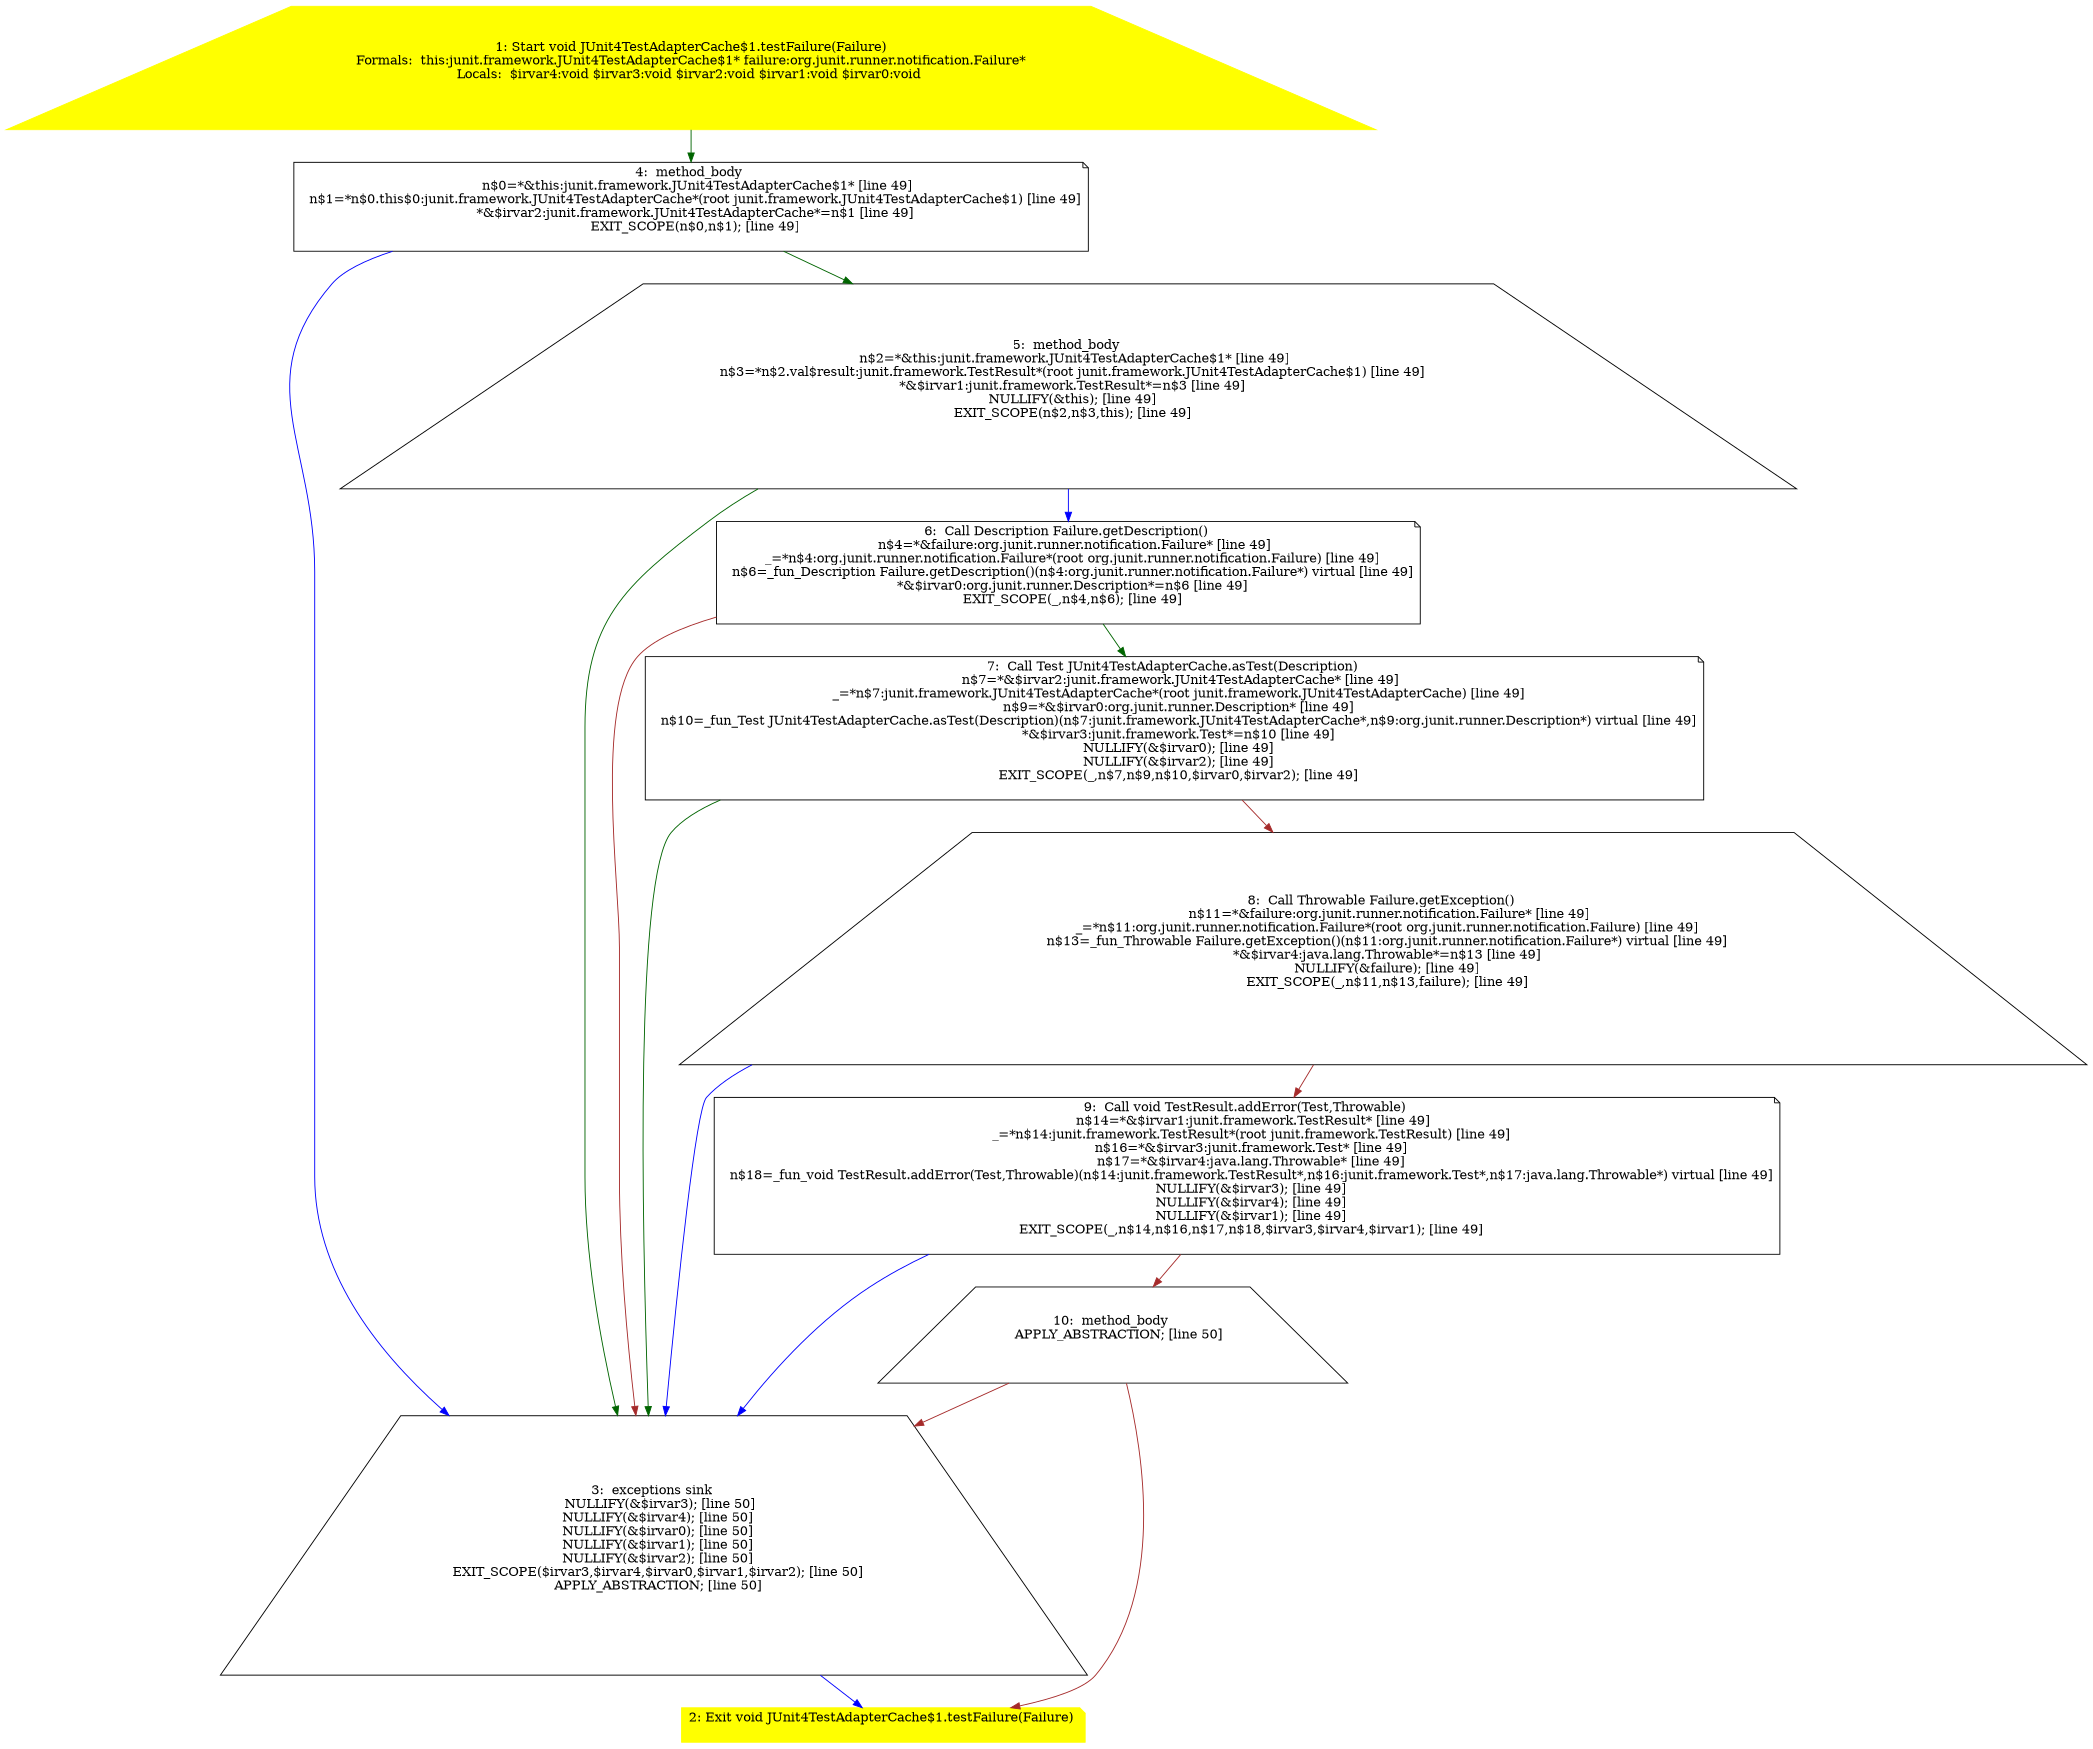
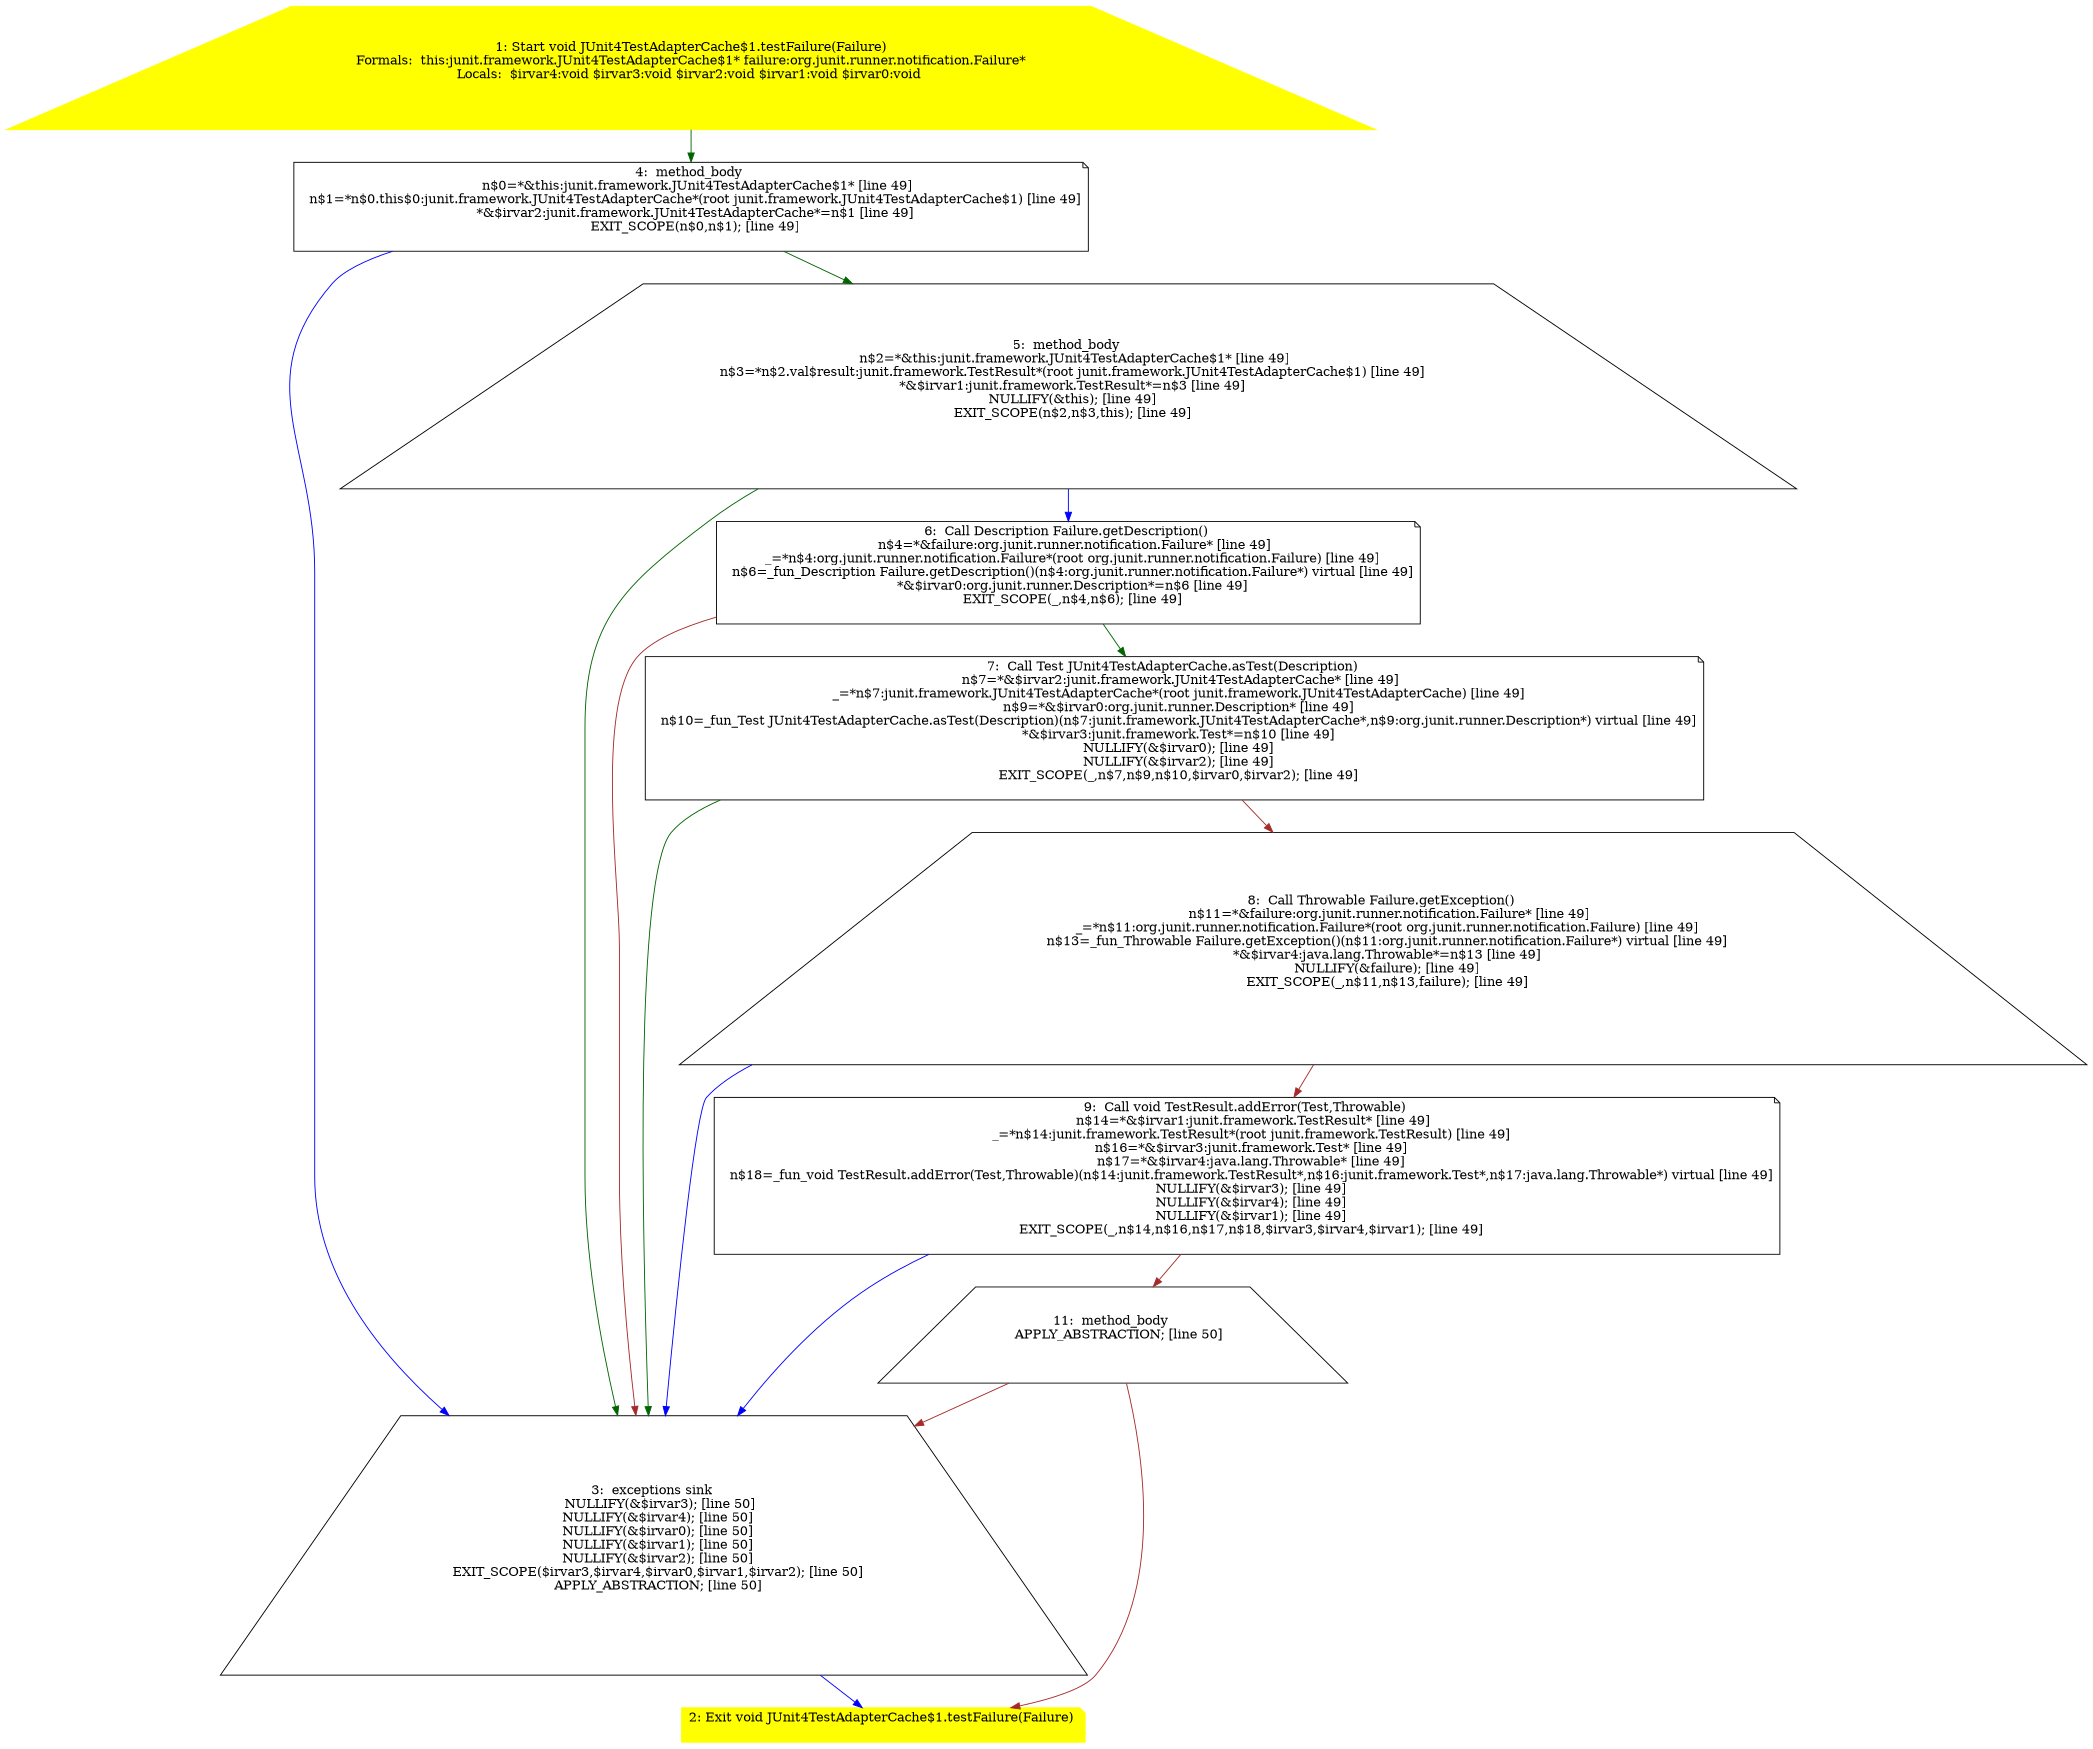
node "10:  method_body APPLY_ABSTRACTION; [line 50]": label "10:  method_body APPLY_ABSTRACTION; [line 50]" -> "11:  method_body APPLY_ABSTRACTION; [line 50]"
